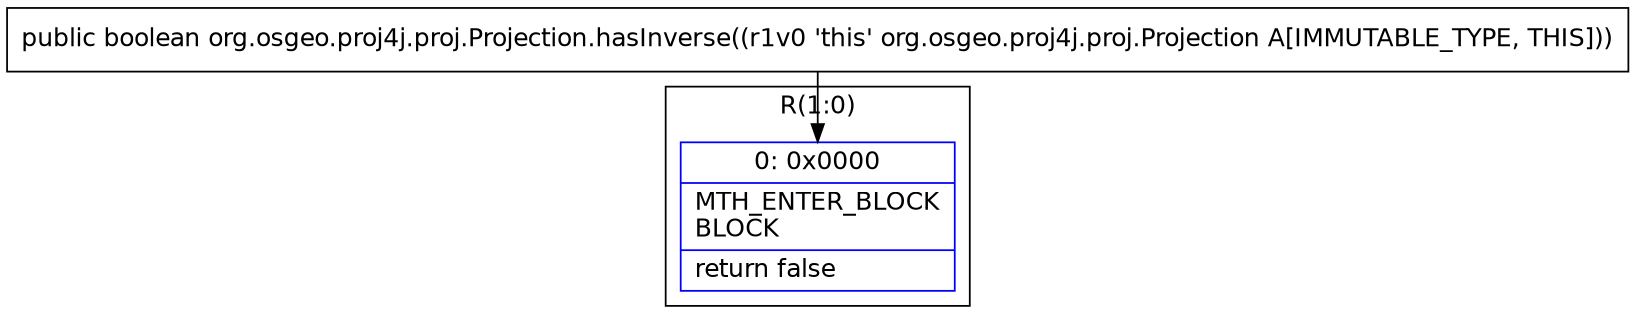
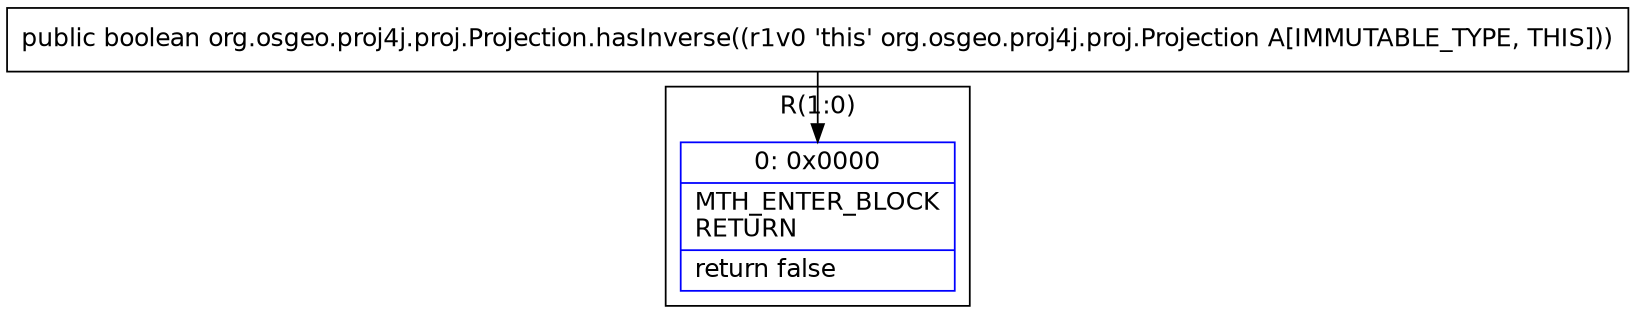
node "0: 0x0000": text "BLOCK" -> "RETURN"
